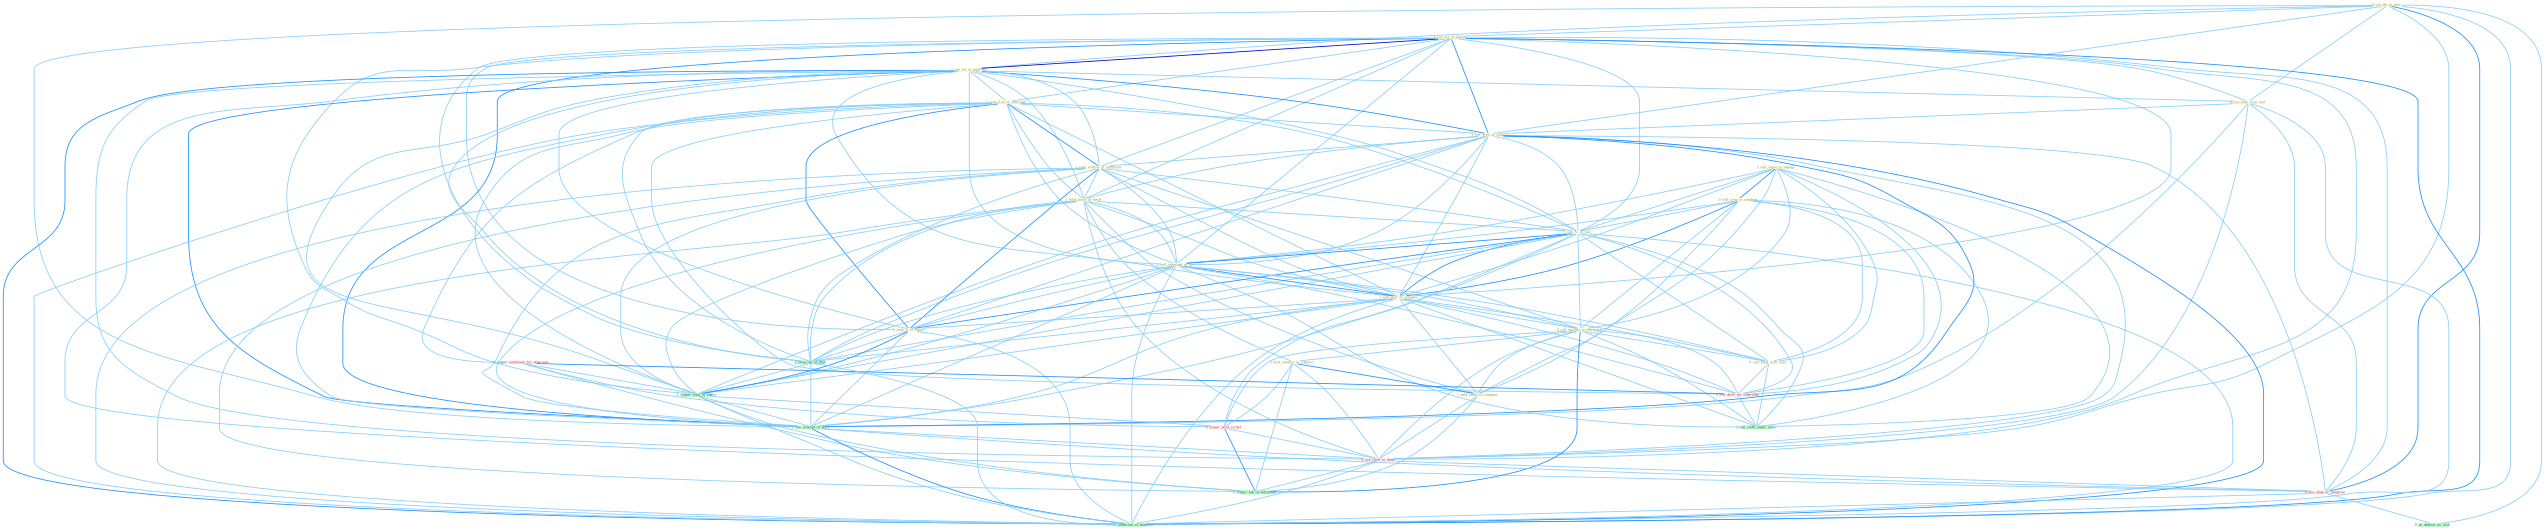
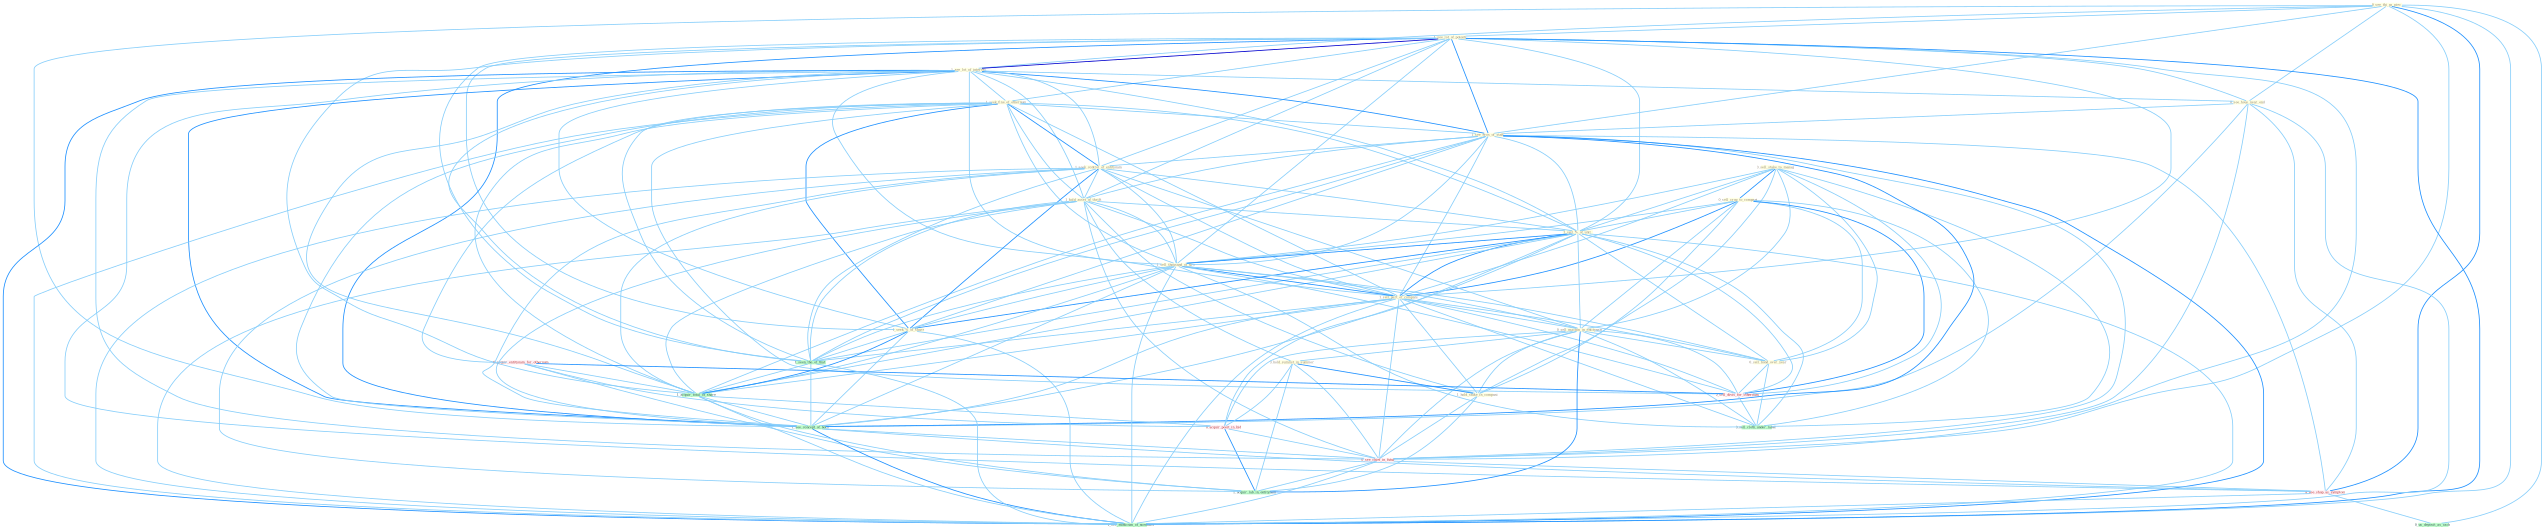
edge "1_see_lot_of_potenti" -- "4_see_shop_as_symptom": removed
edge "0_sell_crop_to_compani" -- "0_sell_divis_for_othernum": color #87cefa -> #1e90ff
edge "1_sell_part_of_compani" -- "1_seek_%_of_share": now "1_sell_part_of_compani" -- "0_see_chief_in_futur"
